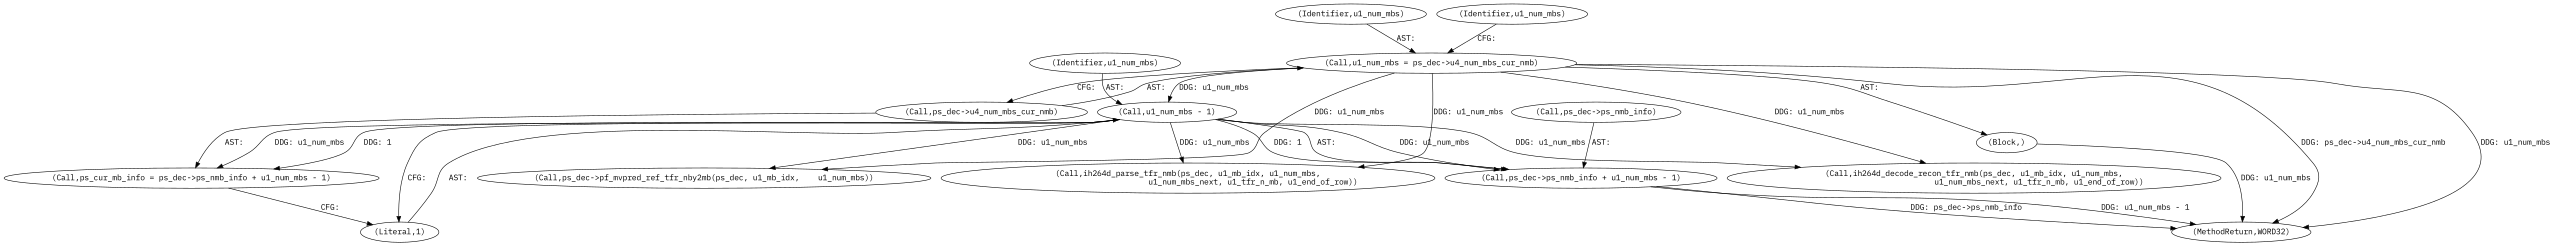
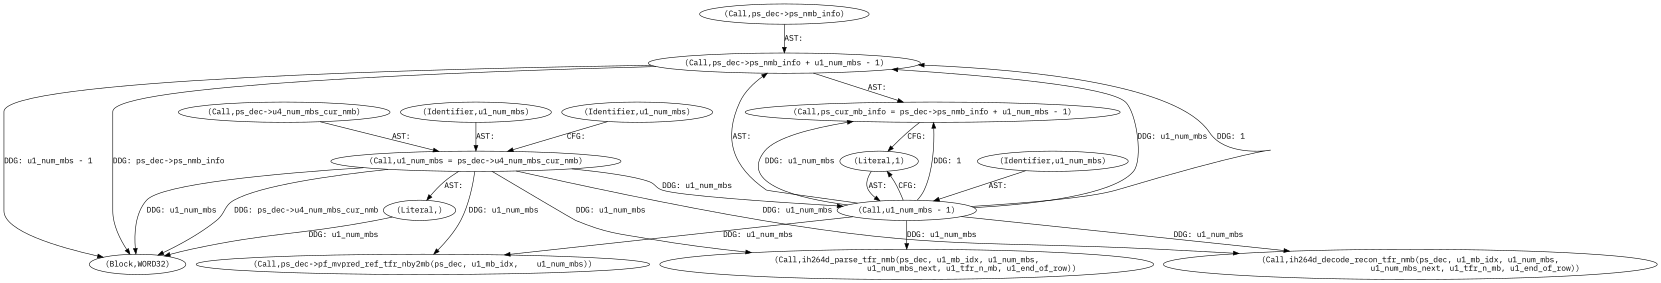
edge "(Call,u1_num_mbs = ps_dec->u4_num_mbs_cur_nmb)" -> "(Call,ps_dec->u4_num_mbs_cur_nmb)": removed, label "CFG:"
edge "(Call,ps_dec->u4_num_mbs_cur_nmb)" -> "(Call,ps_cur_mb_info = ps_dec->ps_nmb_info + u1_num_mbs - 1)": now "(Call,ps_dec->ps_nmb_info + u1_num_mbs - 1)" -> "(Call,ps_cur_mb_info = ps_dec->ps_nmb_info + u1_num_mbs - 1)"
node "(Block,)": label "(Block,)" -> "(Literal,)"
node "(MethodReturn,WORD32)": label "(MethodReturn,WORD32)" -> "(Block,WORD32)"
